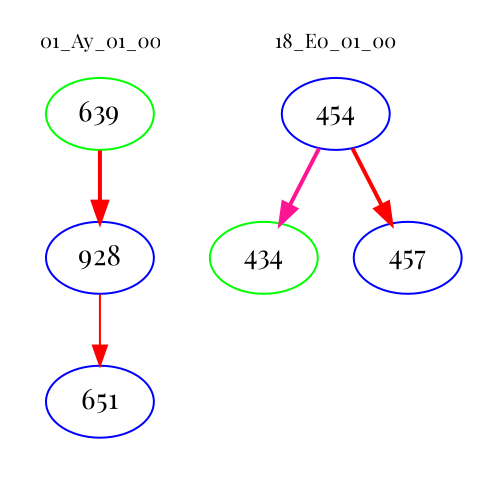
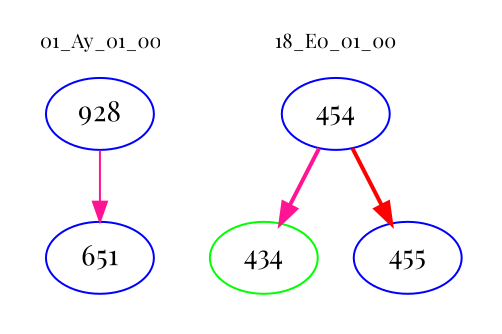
node "639": removed
node "457": label "457" -> "455"
edge "928" -> "651": color red -> deeppink
